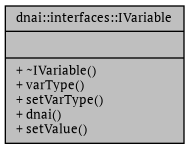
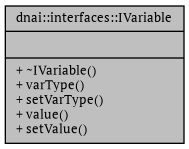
node "dnai::interfaces::IVariable": text "+ dnai()" -> "+ value()"
